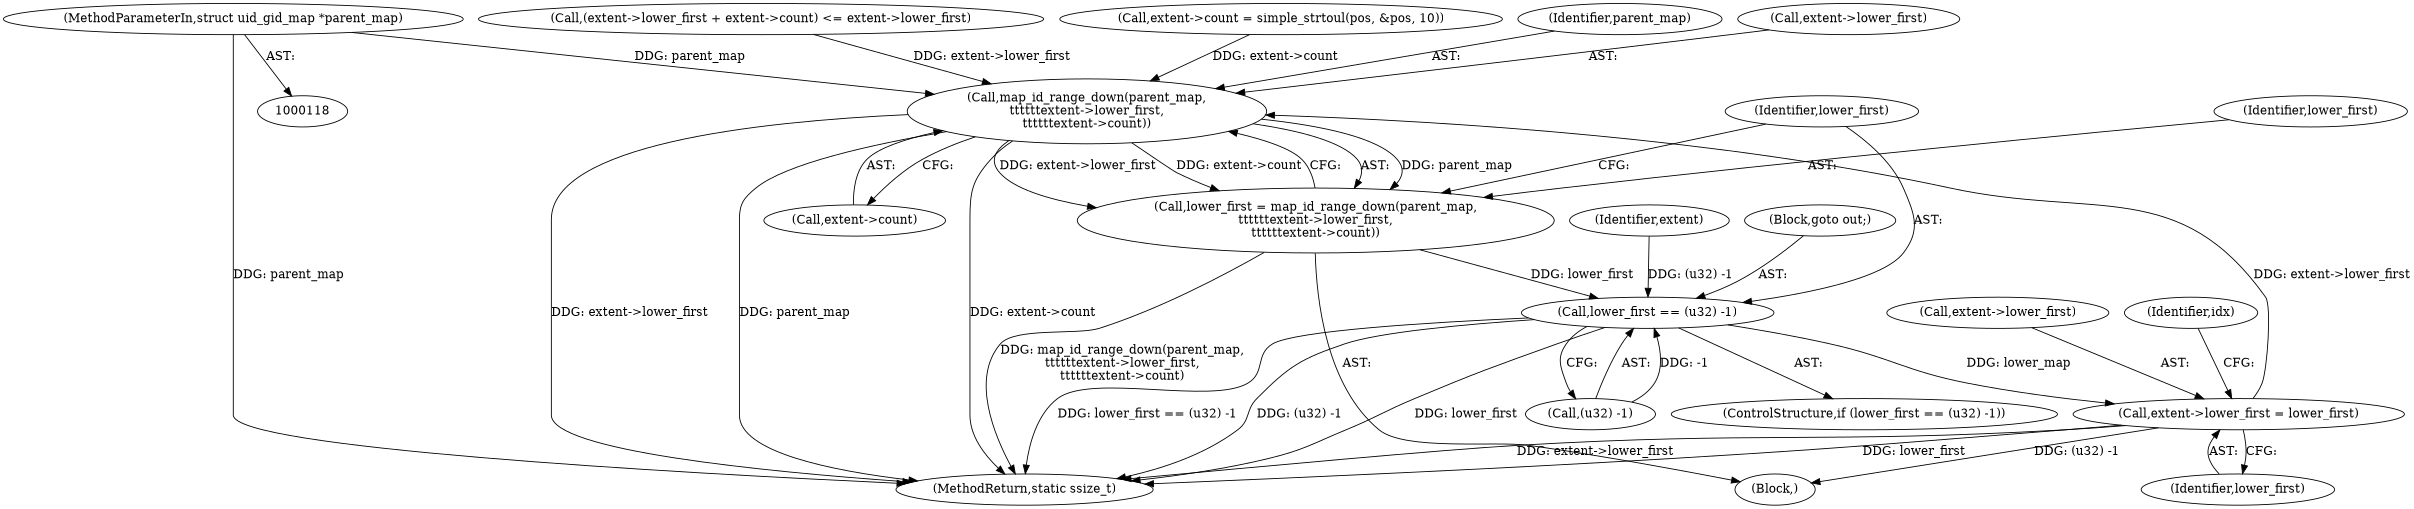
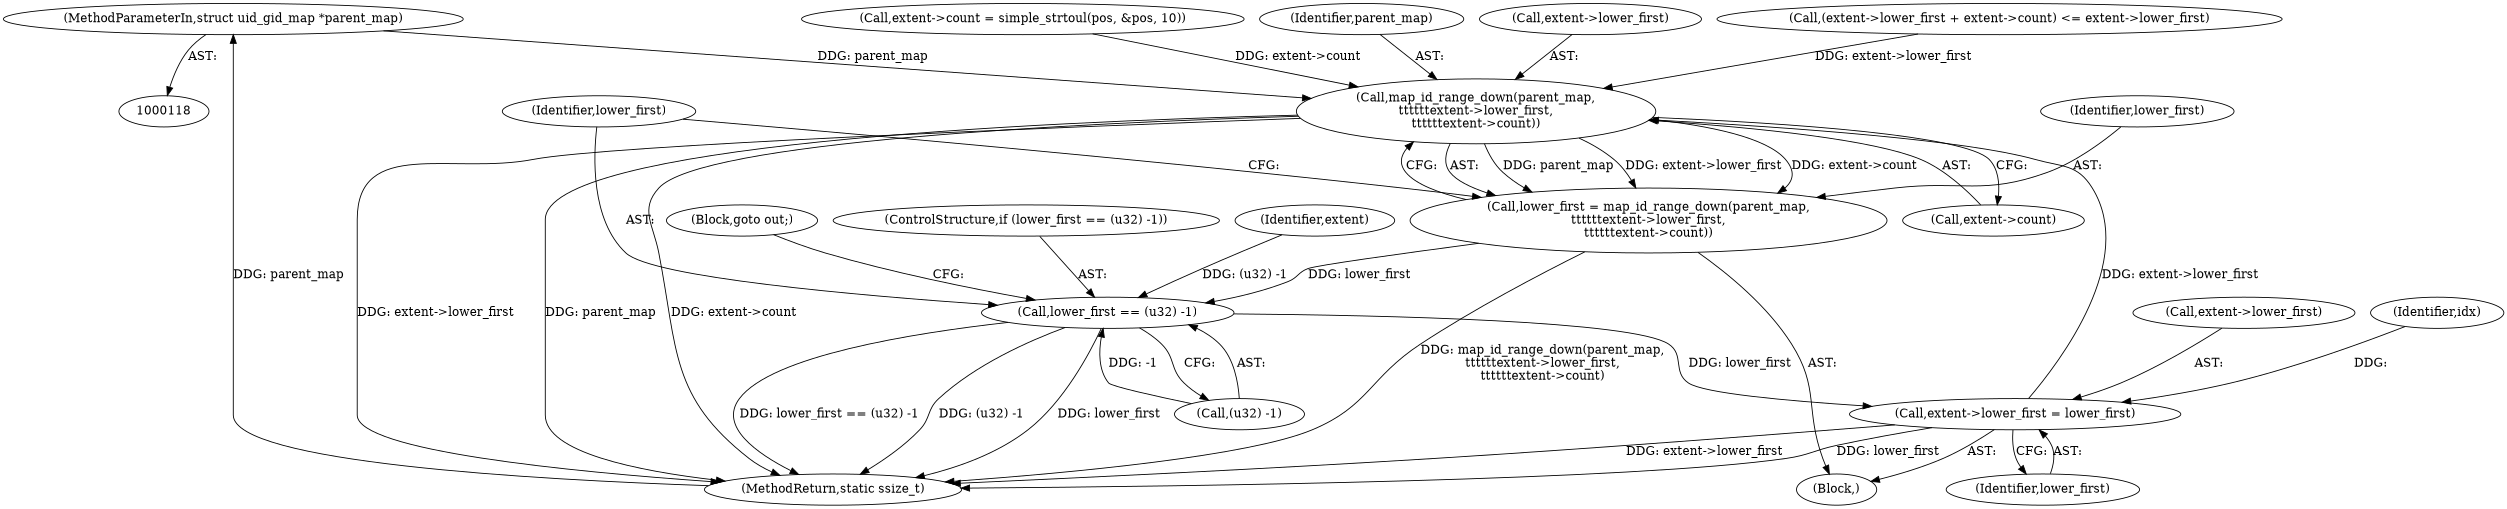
edge "(Block,goto out;)" -> "(Call,lower_first == (u32) -1)": label "AST: " -> "CFG: "
edge "(Call,lower_first == (u32) -1)" -> "(ControlStructure,if (lower_first == (u32) -1))": reversed
edge "(Call,lower_first == (u32) -1)" -> "(Call,extent->lower_first = lower_first)": label "DDG: lower_map" -> "DDG: lower_first"
edge "(Identifier,idx)" -> "(Call,extent->lower_first = lower_first)": label "CFG: " -> "DDG: "
edge "(MethodParameterIn,struct uid_gid_map *parent_map)" -> "(MethodReturn,static ssize_t)": reversed
edge "(Call,extent->lower_first = lower_first)" -> "(Block,)": label "DDG: (u32) -1" -> "AST: "
